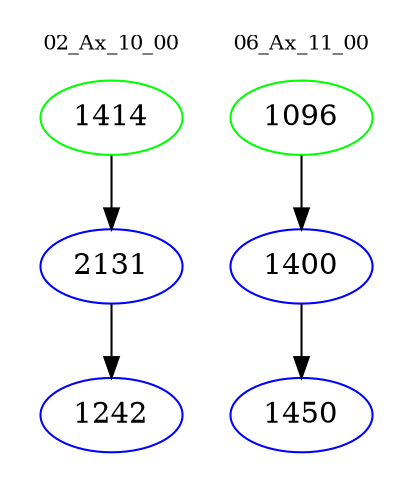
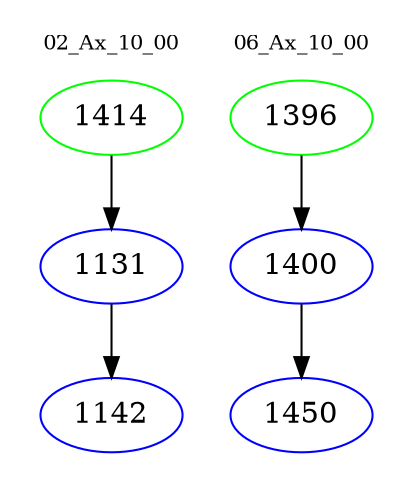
cluster "06_Ax_11_00": label "06_Ax_11_00" -> "06_Ax_10_00"
node "1096": label "1096" -> "1396"
node "2131": label "2131" -> "1131"
node "1242": label "1242" -> "1142"
